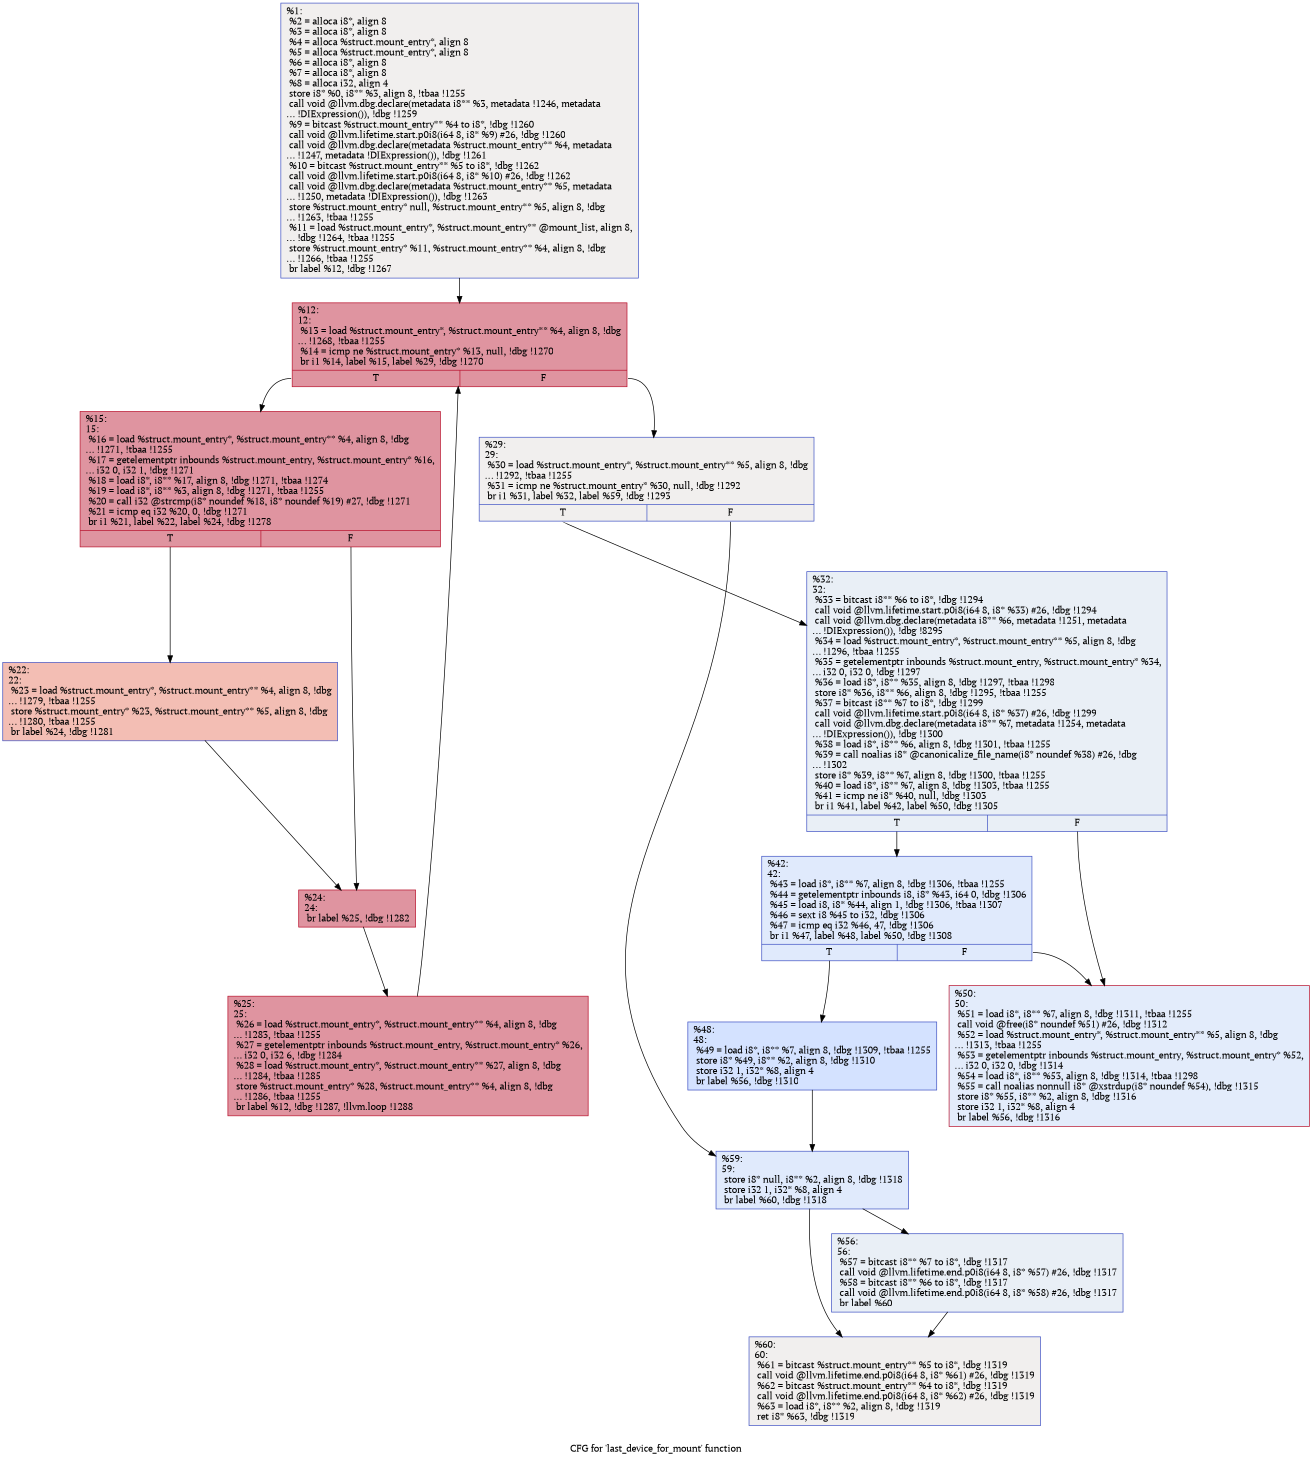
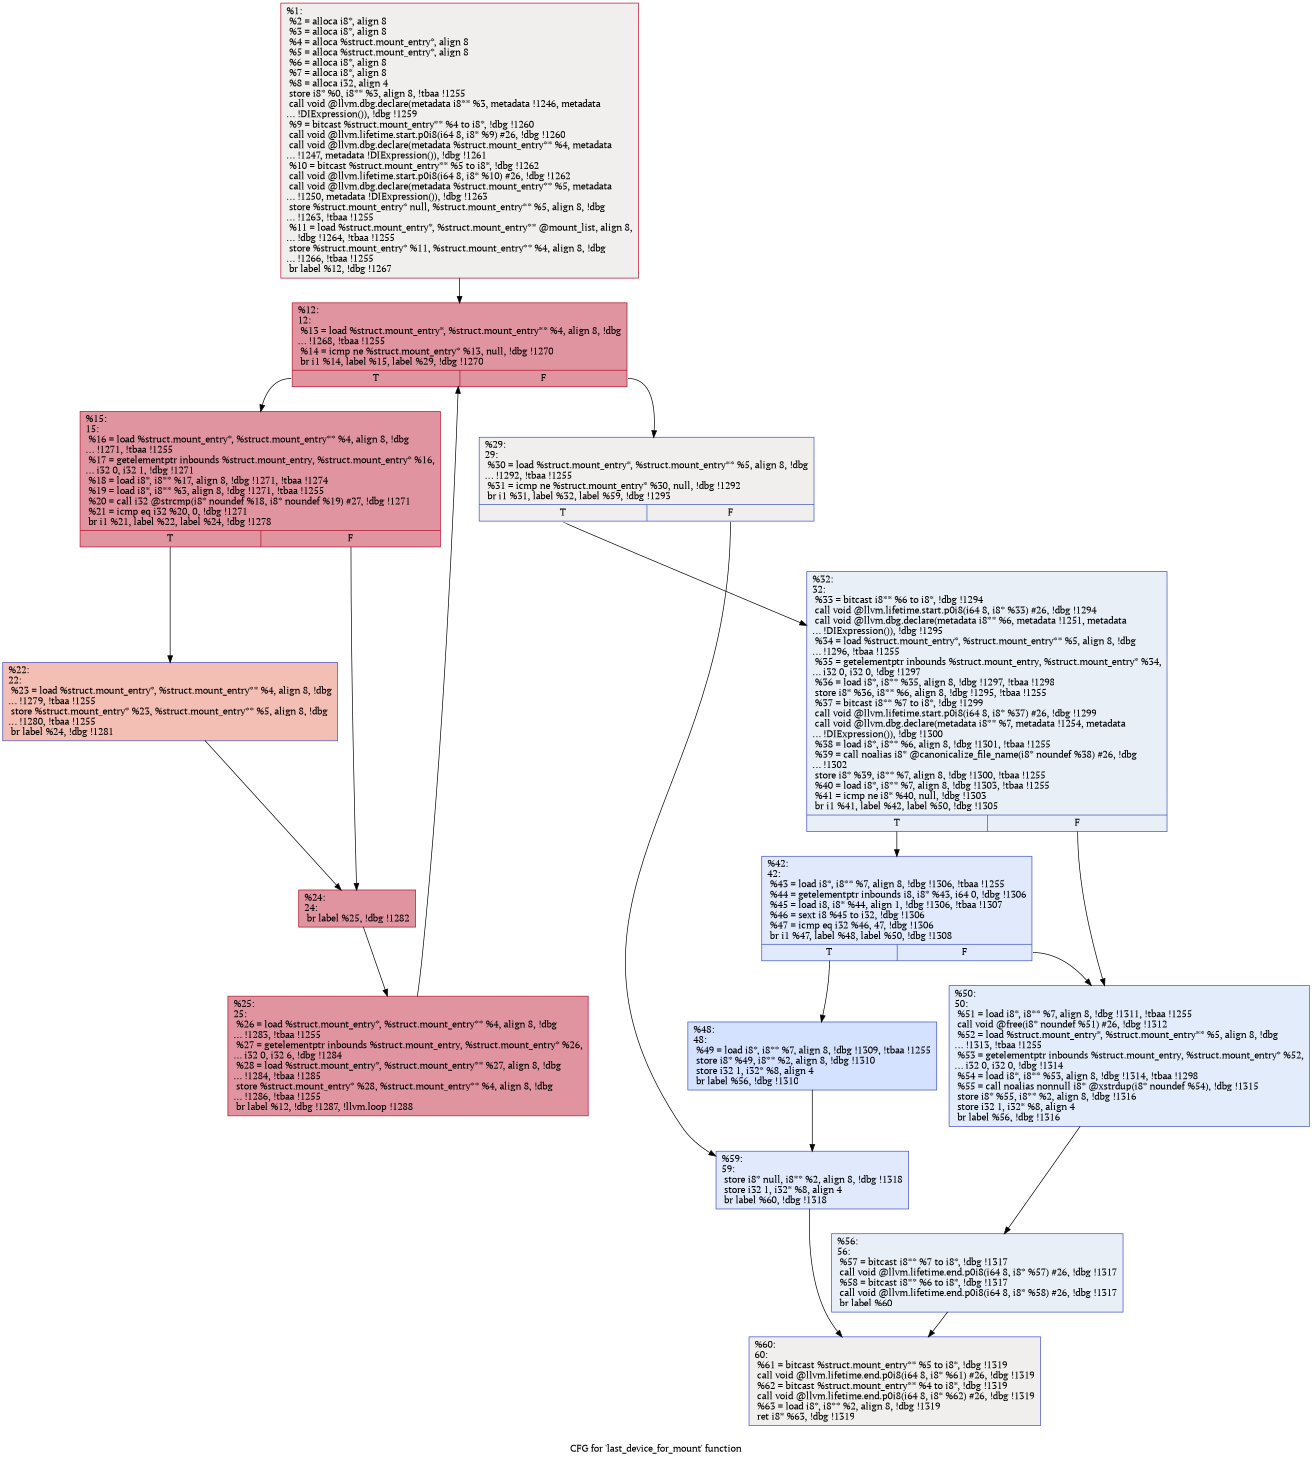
node "%1:": color #3d50c3ff -> #b70d28ff
node "%32:": text "... !DIExpression()), !dbg !8295" -> "... !DIExpression()), !dbg !1295"
node "%50:": color #b70d28ff -> #3d50c3ff
edge "%59:" -> "%56:": now "%50:" -> "%56:"
